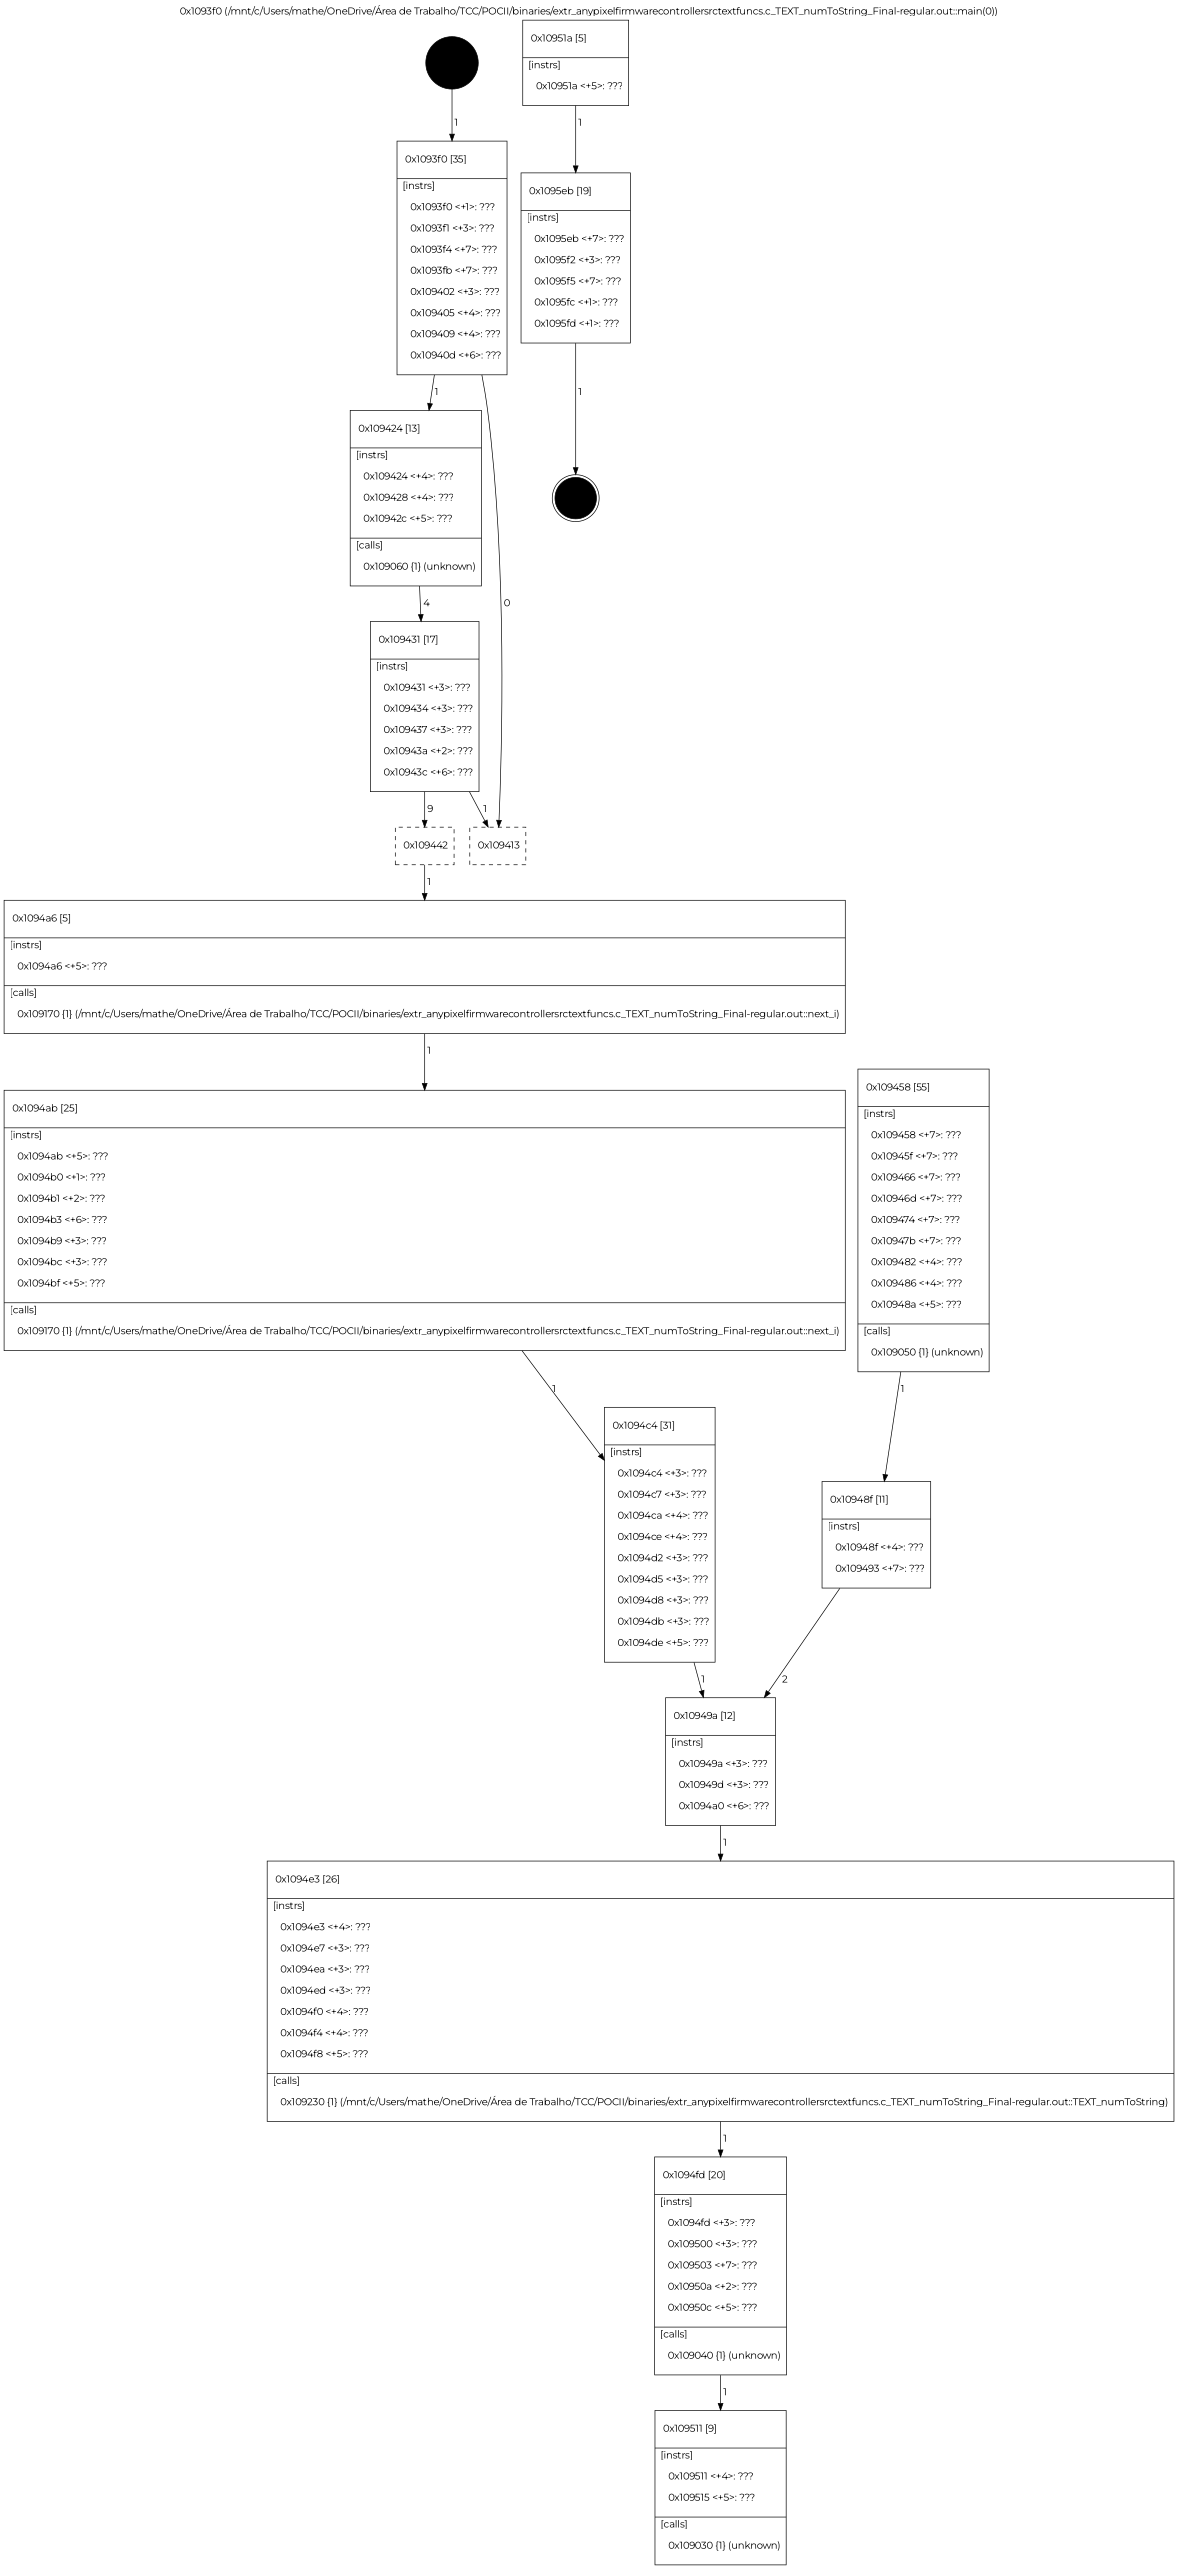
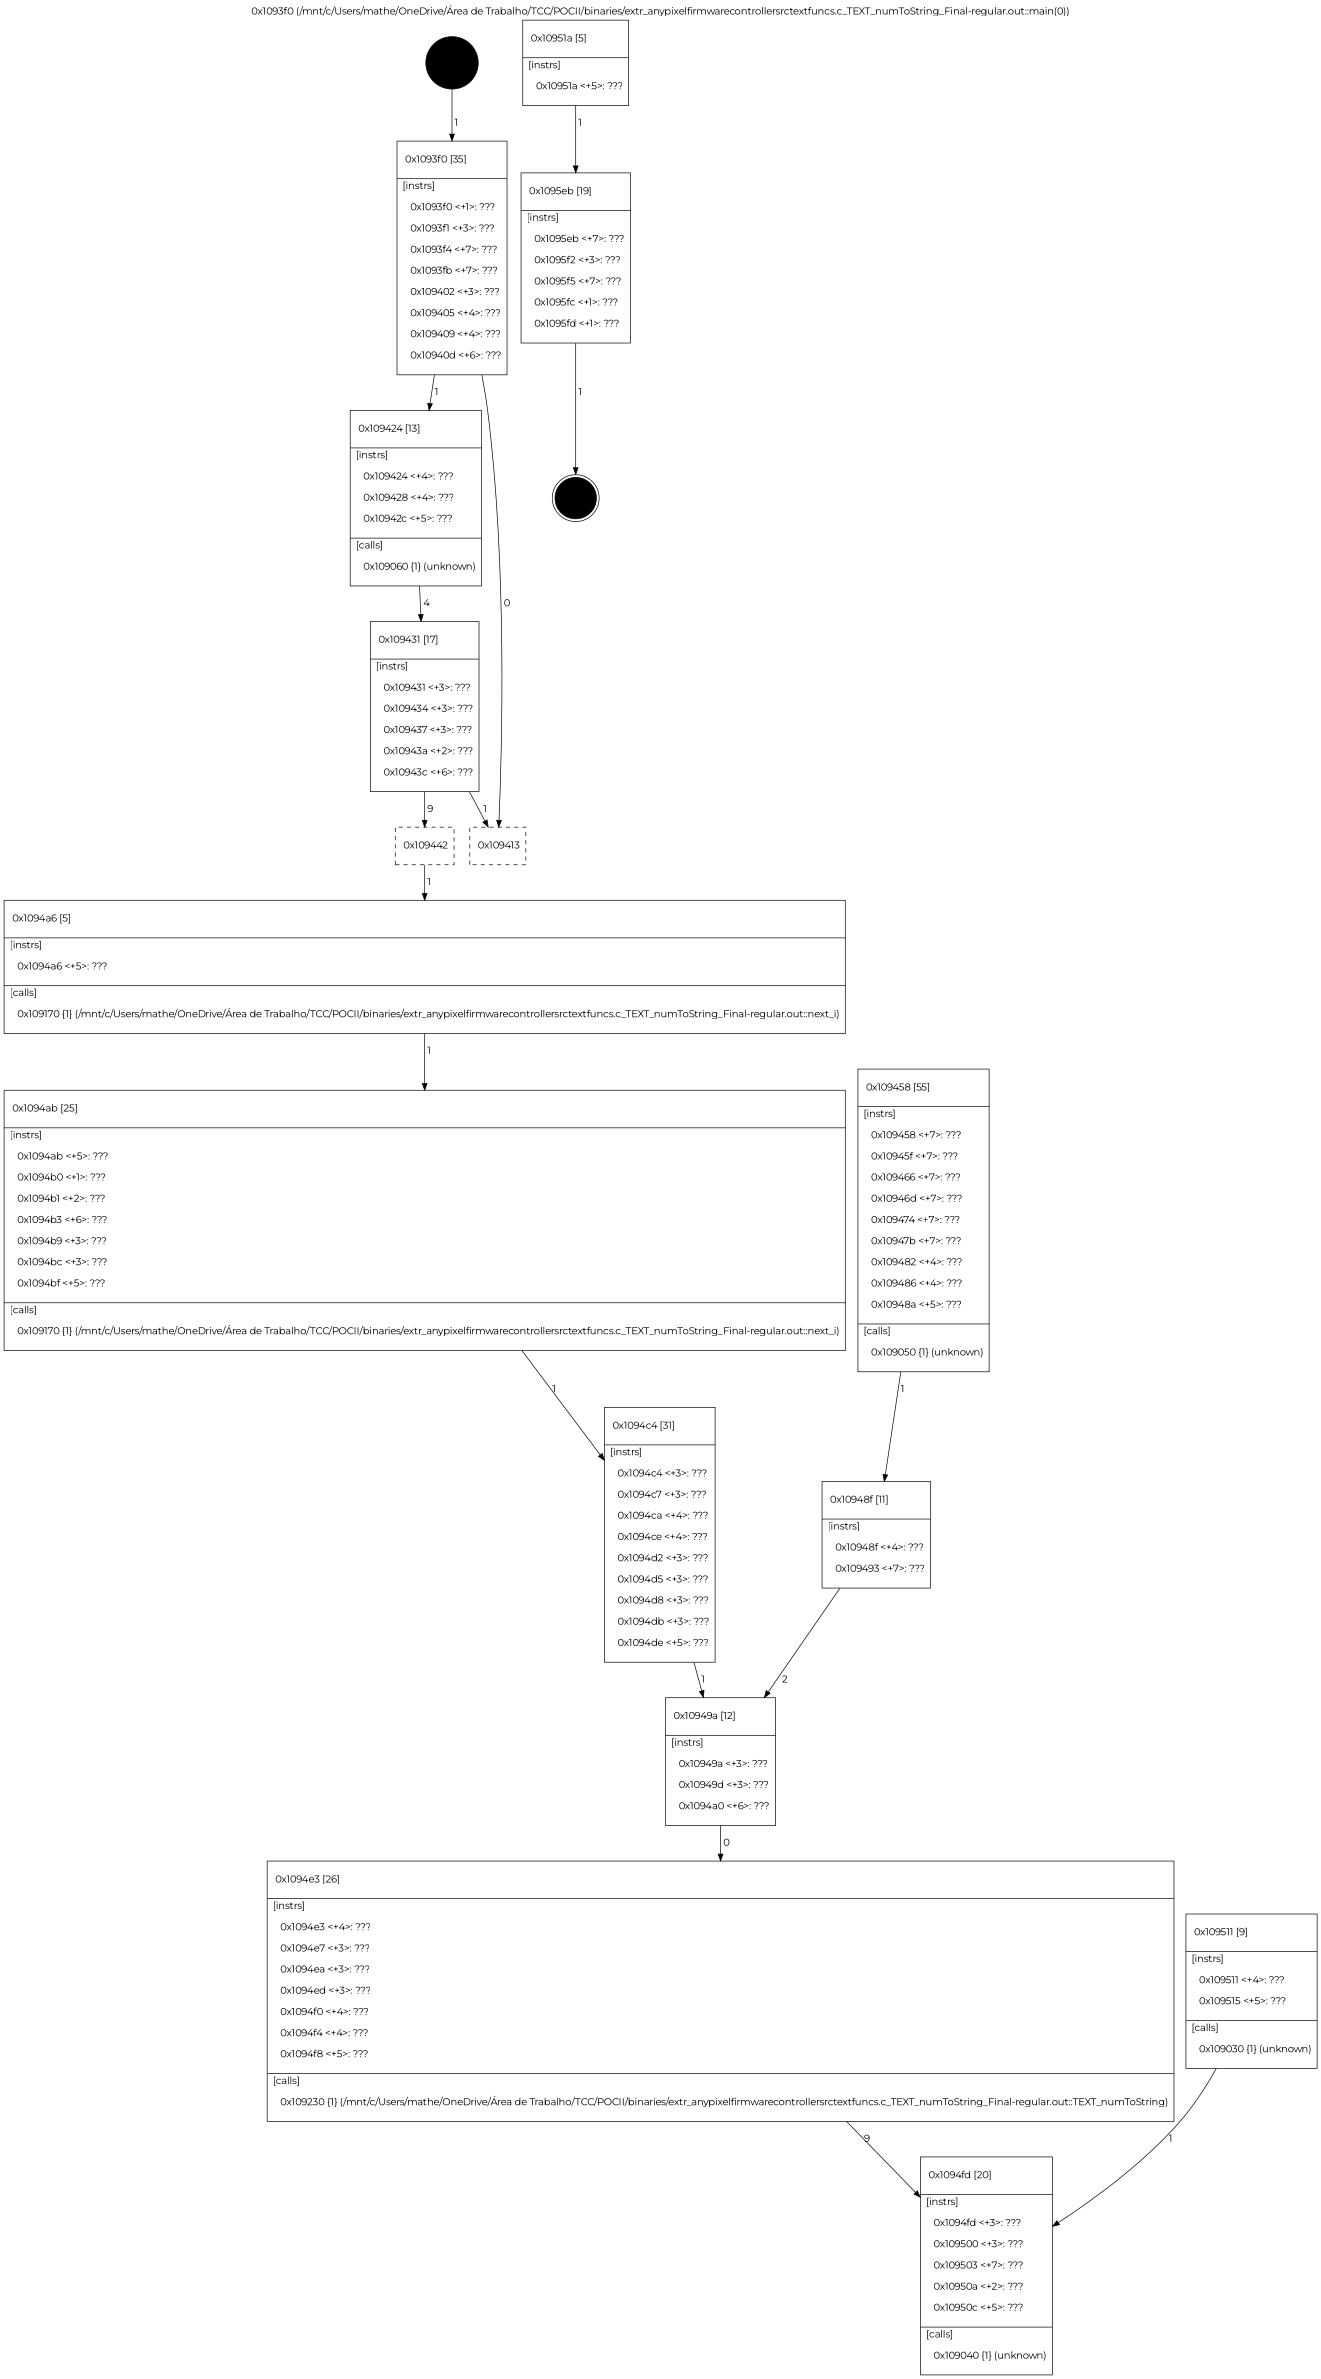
edge "0x10949a [12]" -> "0x1094e3 [26]": label " 1" -> " 0"
edge "0x1094e3 [26]" -> "0x1094fd [20]": label " 1" -> " 9"
edge "0x1094fd [20]" -> "0x109511 [9]": reversed
